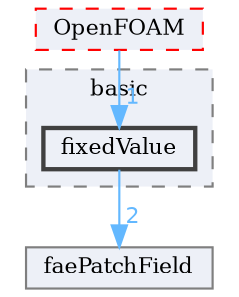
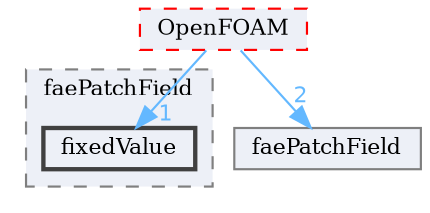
cluster "basic": label "basic" -> "faePatchField"
edge "fixedValue" -> "faePatchField": now "OpenFOAM" -> "faePatchField"
